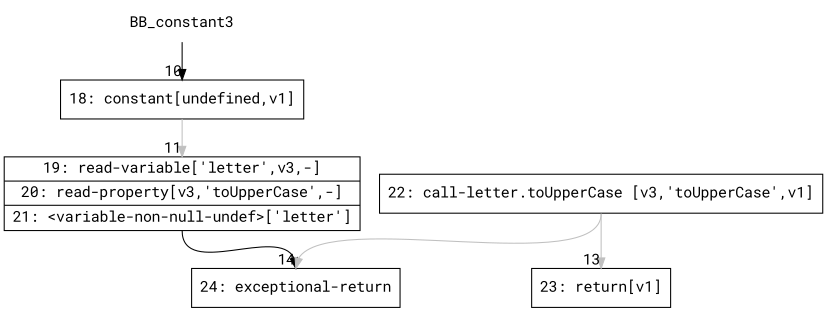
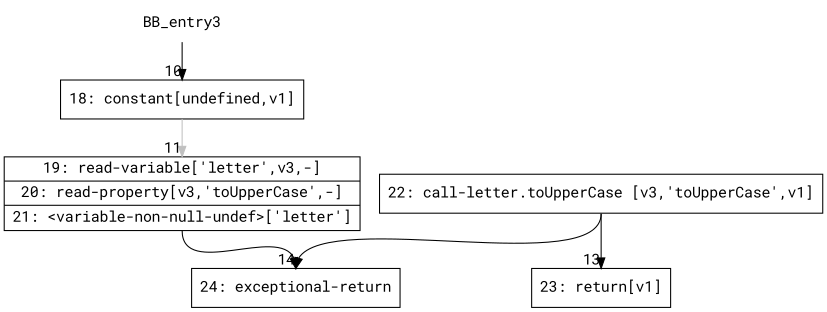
node "BB_constant3": label "BB_constant3" -> "BB_entry3"
edge "22: call-letter.toUpperCase [v3,'toUpperCase',v1]" -> "23: return[v1]": color gray -> black
edge "22: call-letter.toUpperCase [v3,'toUpperCase',v1]" -> "24: exceptional-return": color gray -> black
